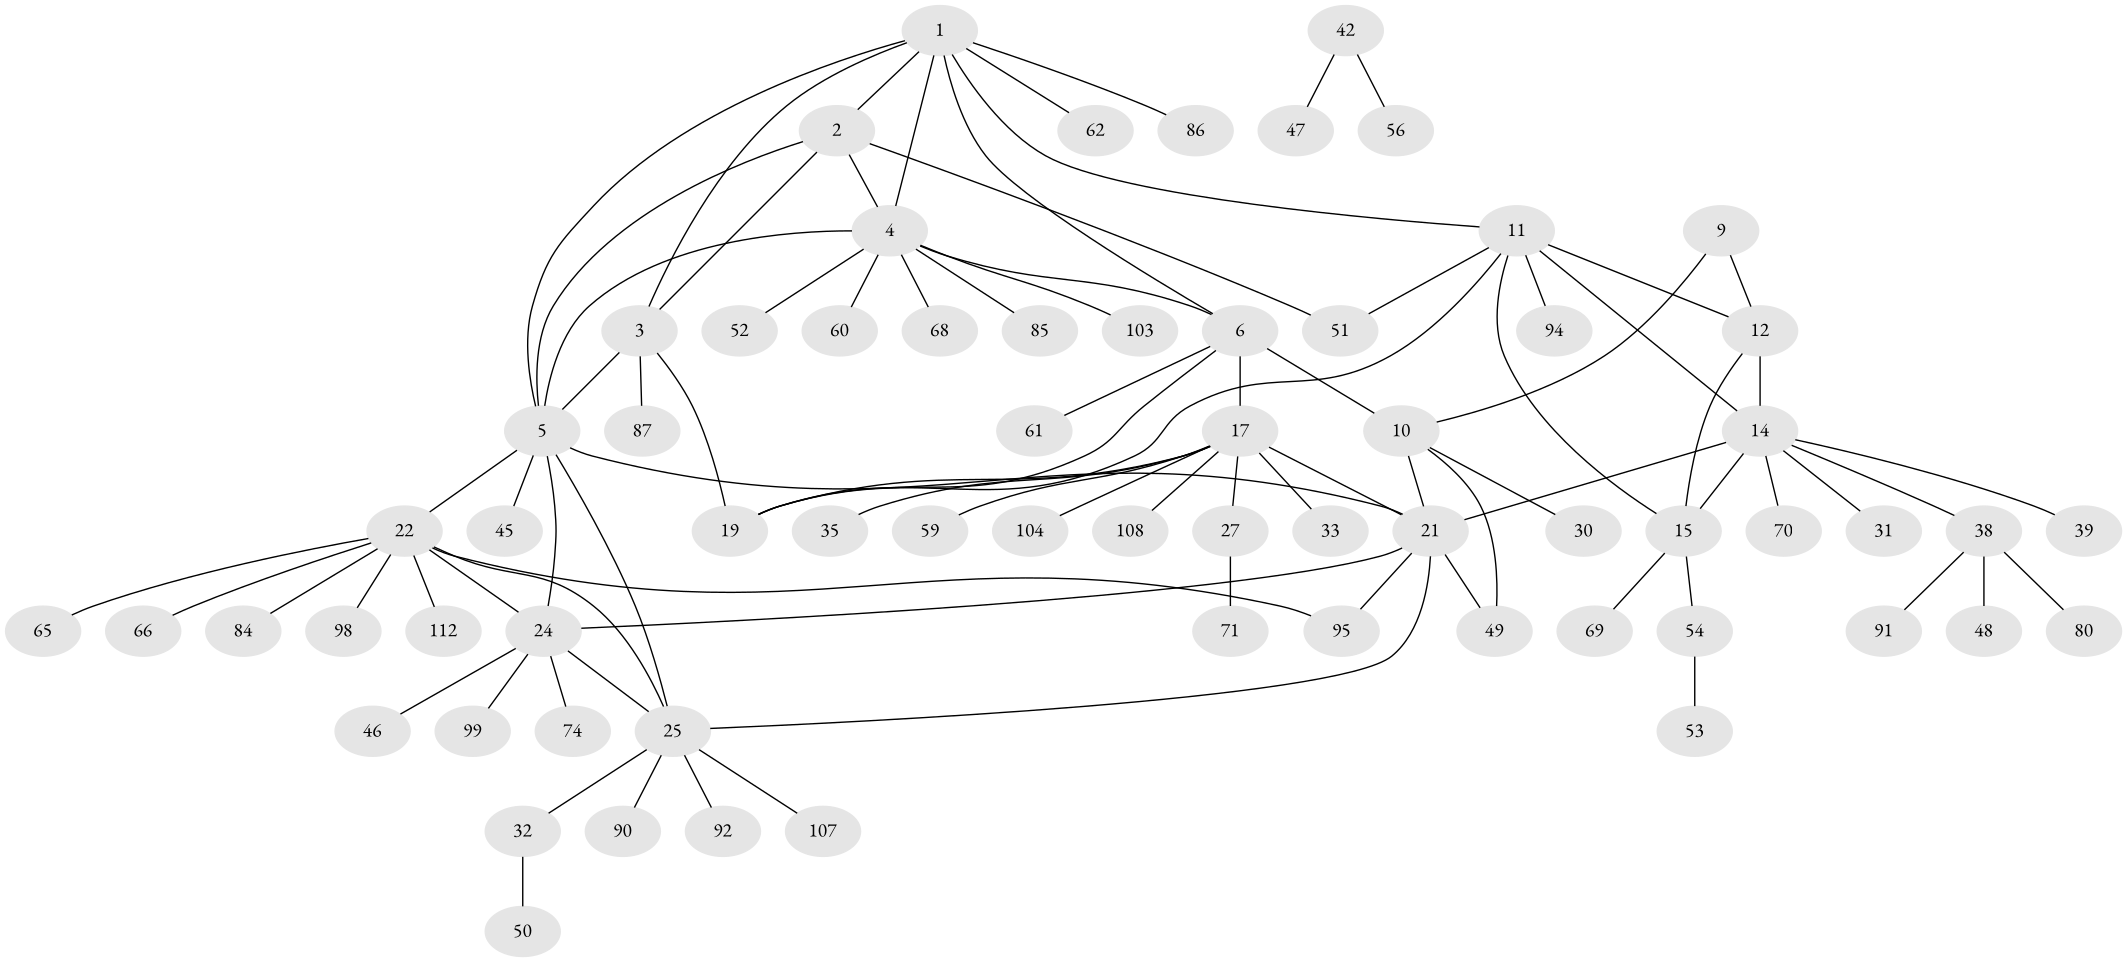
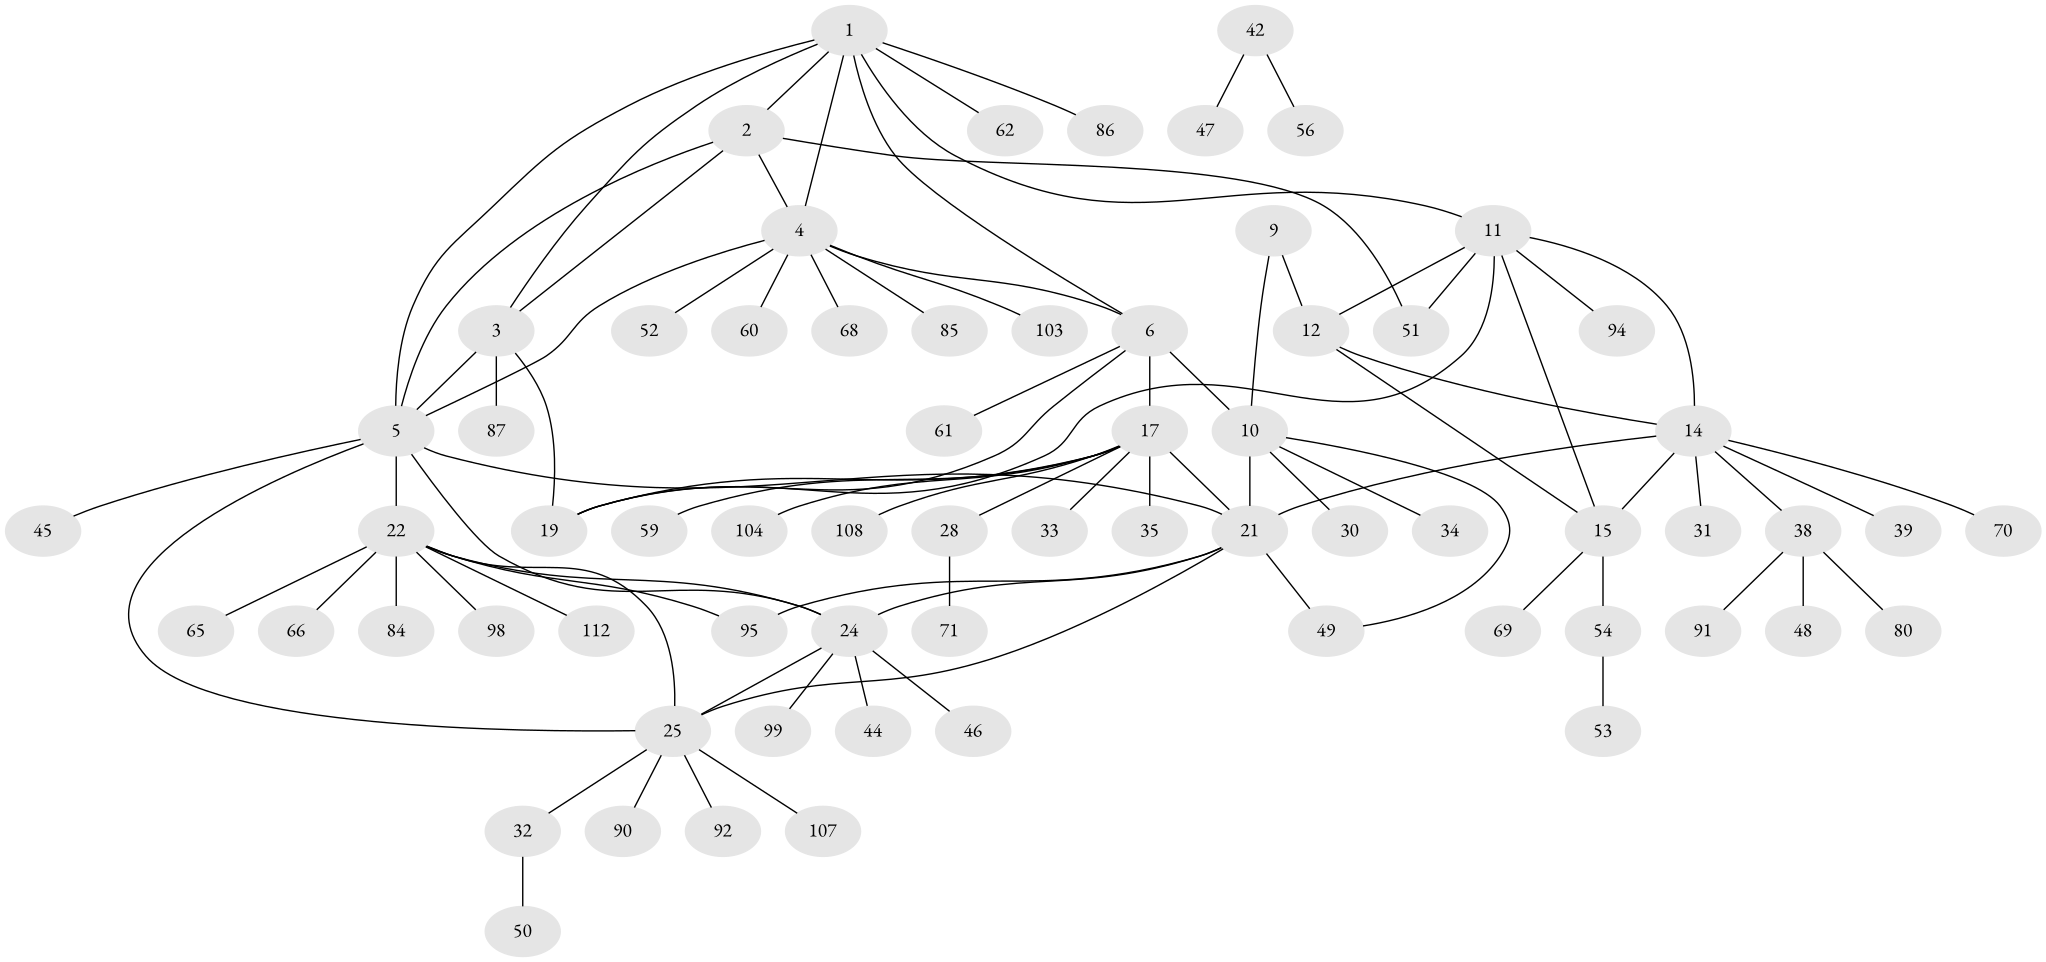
node "27": label "27" -> "28"
node "34": added
node "74": label "74" -> "44"
